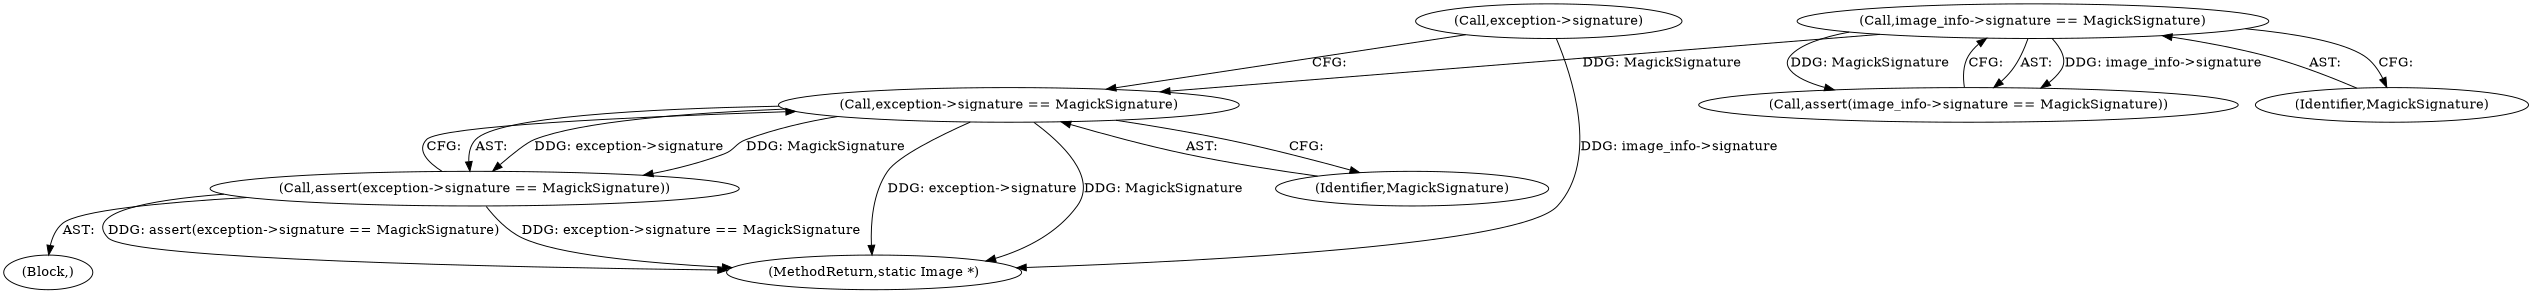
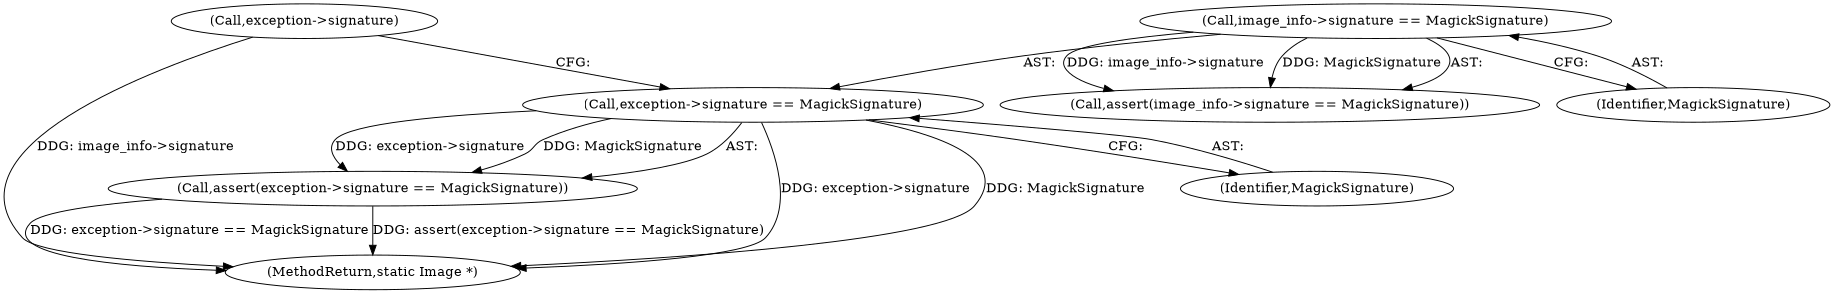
edge "(Call,image_info->signature == MagickSignature)" -> "(Call,exception->signature == MagickSignature)": label "DDG: MagickSignature" -> "AST: "
edge "(Call,assert(image_info->signature == MagickSignature))" -> "(Call,image_info->signature == MagickSignature)": removed, label "CFG:"
edge "(Call,assert(exception->signature == MagickSignature))" -> "(Call,exception->signature == MagickSignature)": removed, label "CFG:"
node "(Block,)": removed
